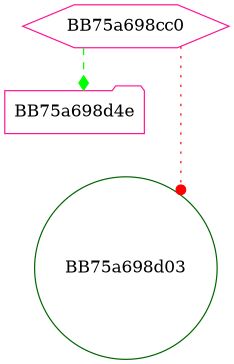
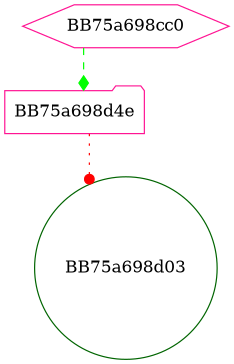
edge "BB75a698cc0" -> "BB75a698d03": now "BB75a698d4e" -> "BB75a698d03"
